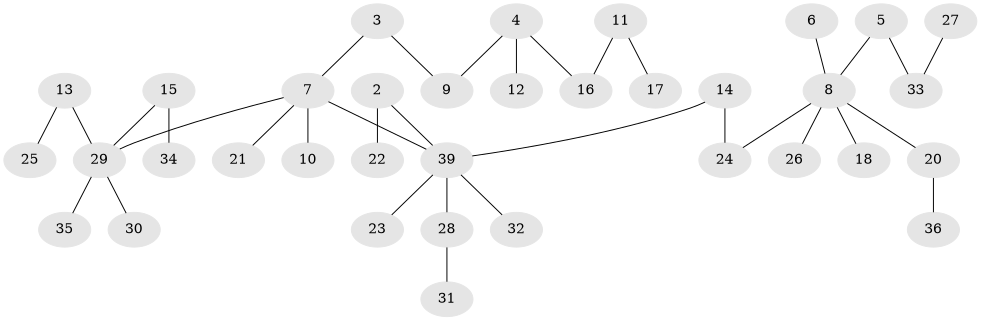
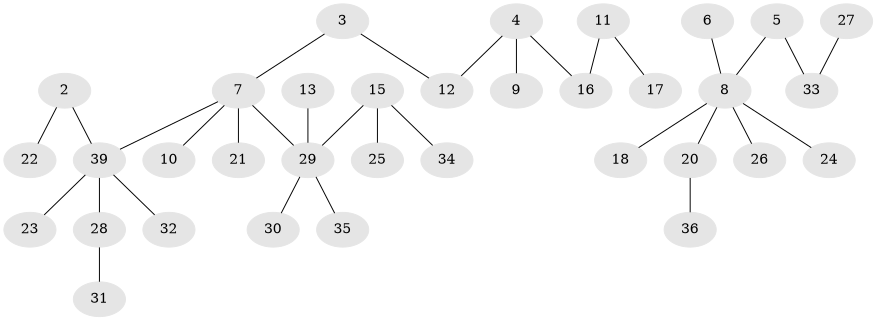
edge "3" -- "9": now "3" -- "12"
node "14": removed
edge "13" -- "25": now "15" -- "25"
